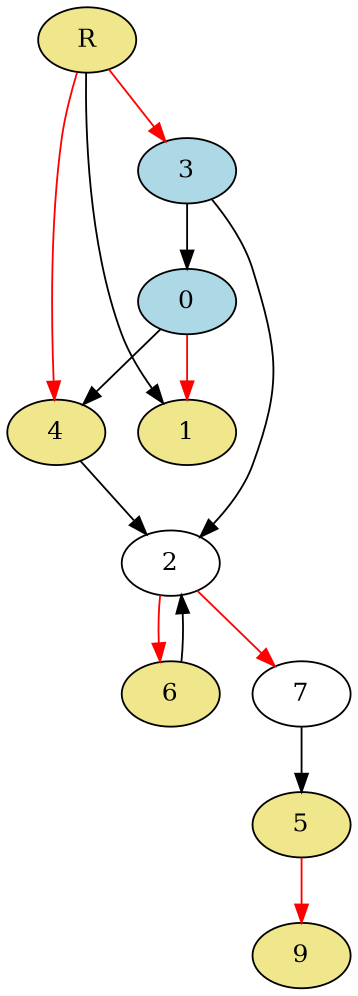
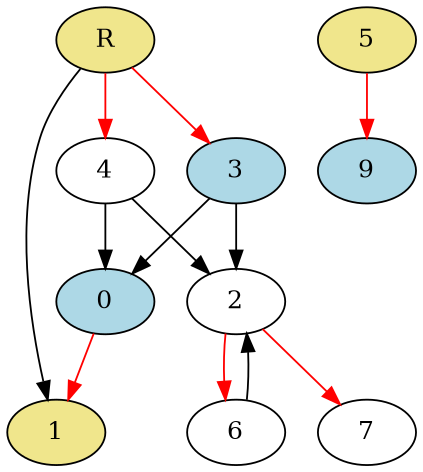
edge "0" -> "4": reversed
node "4": fillcolor khaki -> white
node "6": fillcolor khaki -> white
edge "7" -> "5": removed
node "9": fillcolor khaki -> lightblue
